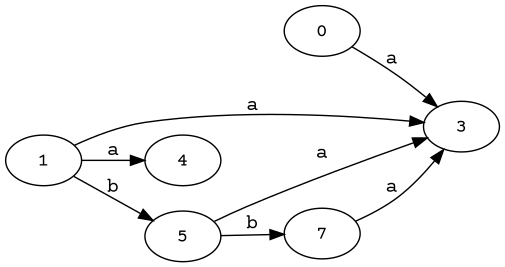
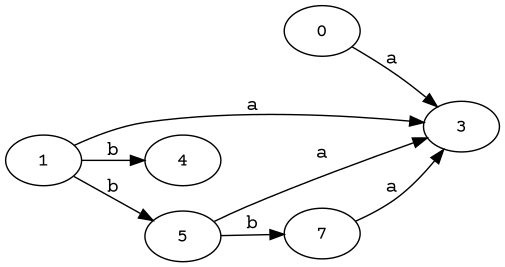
edge "1" -> "4": label "a" -> "b"
